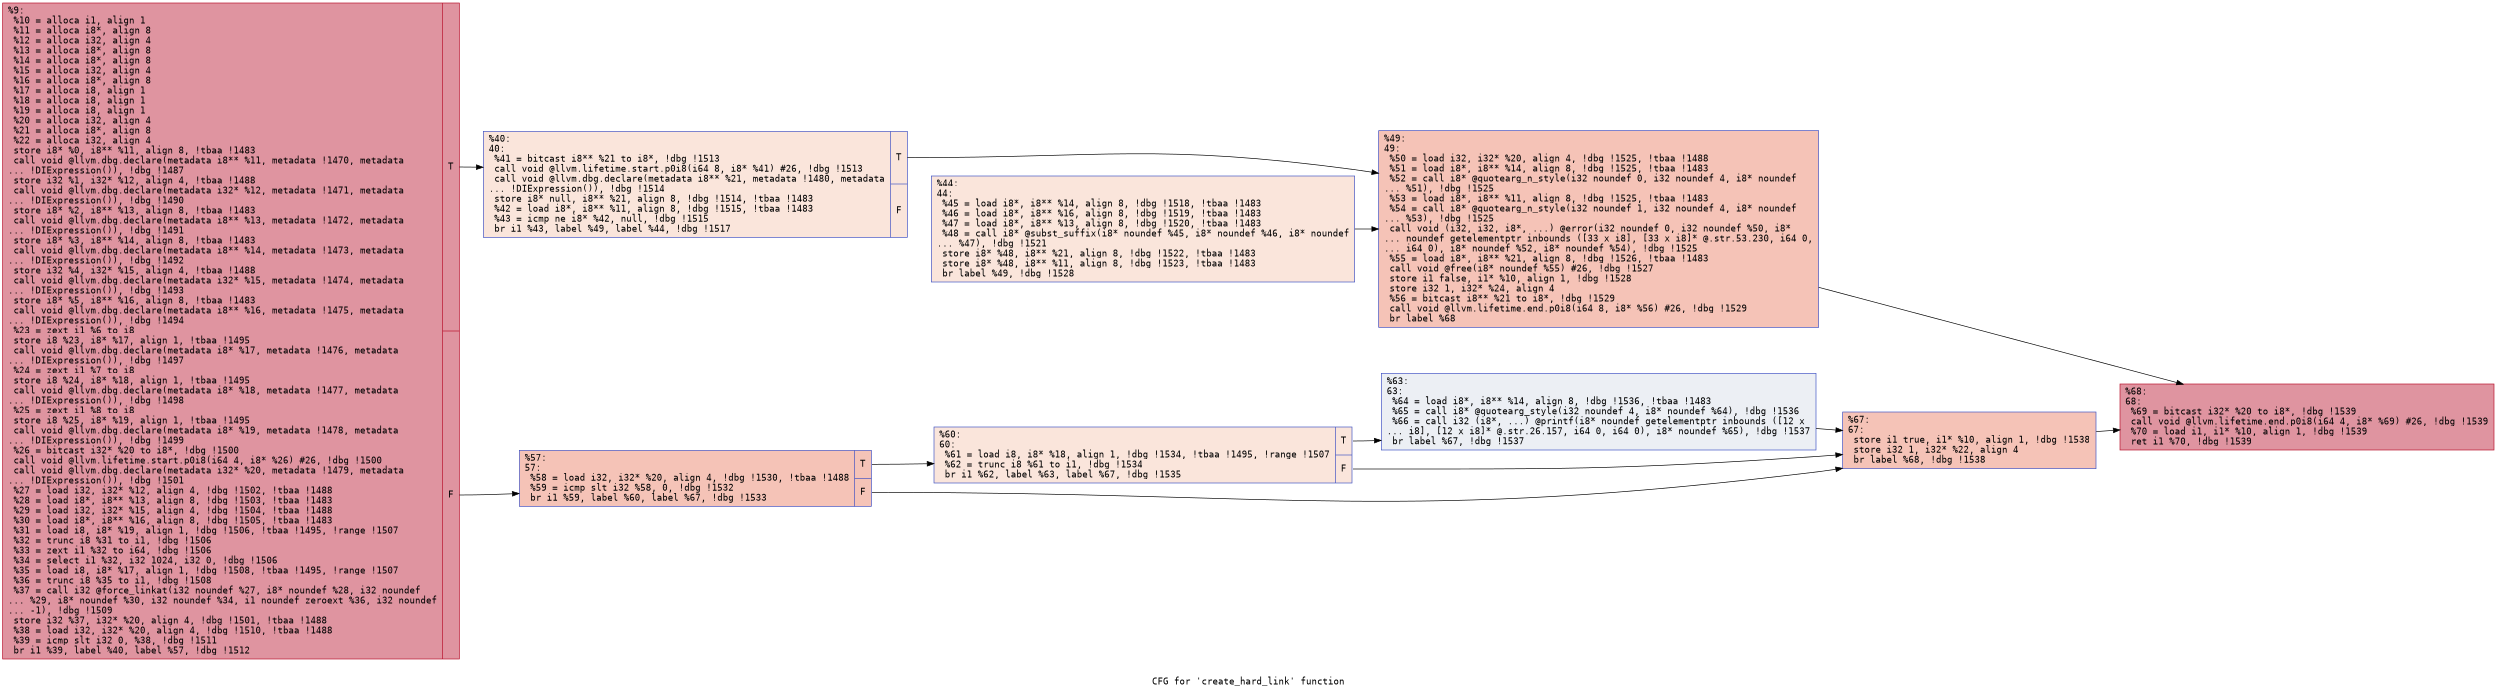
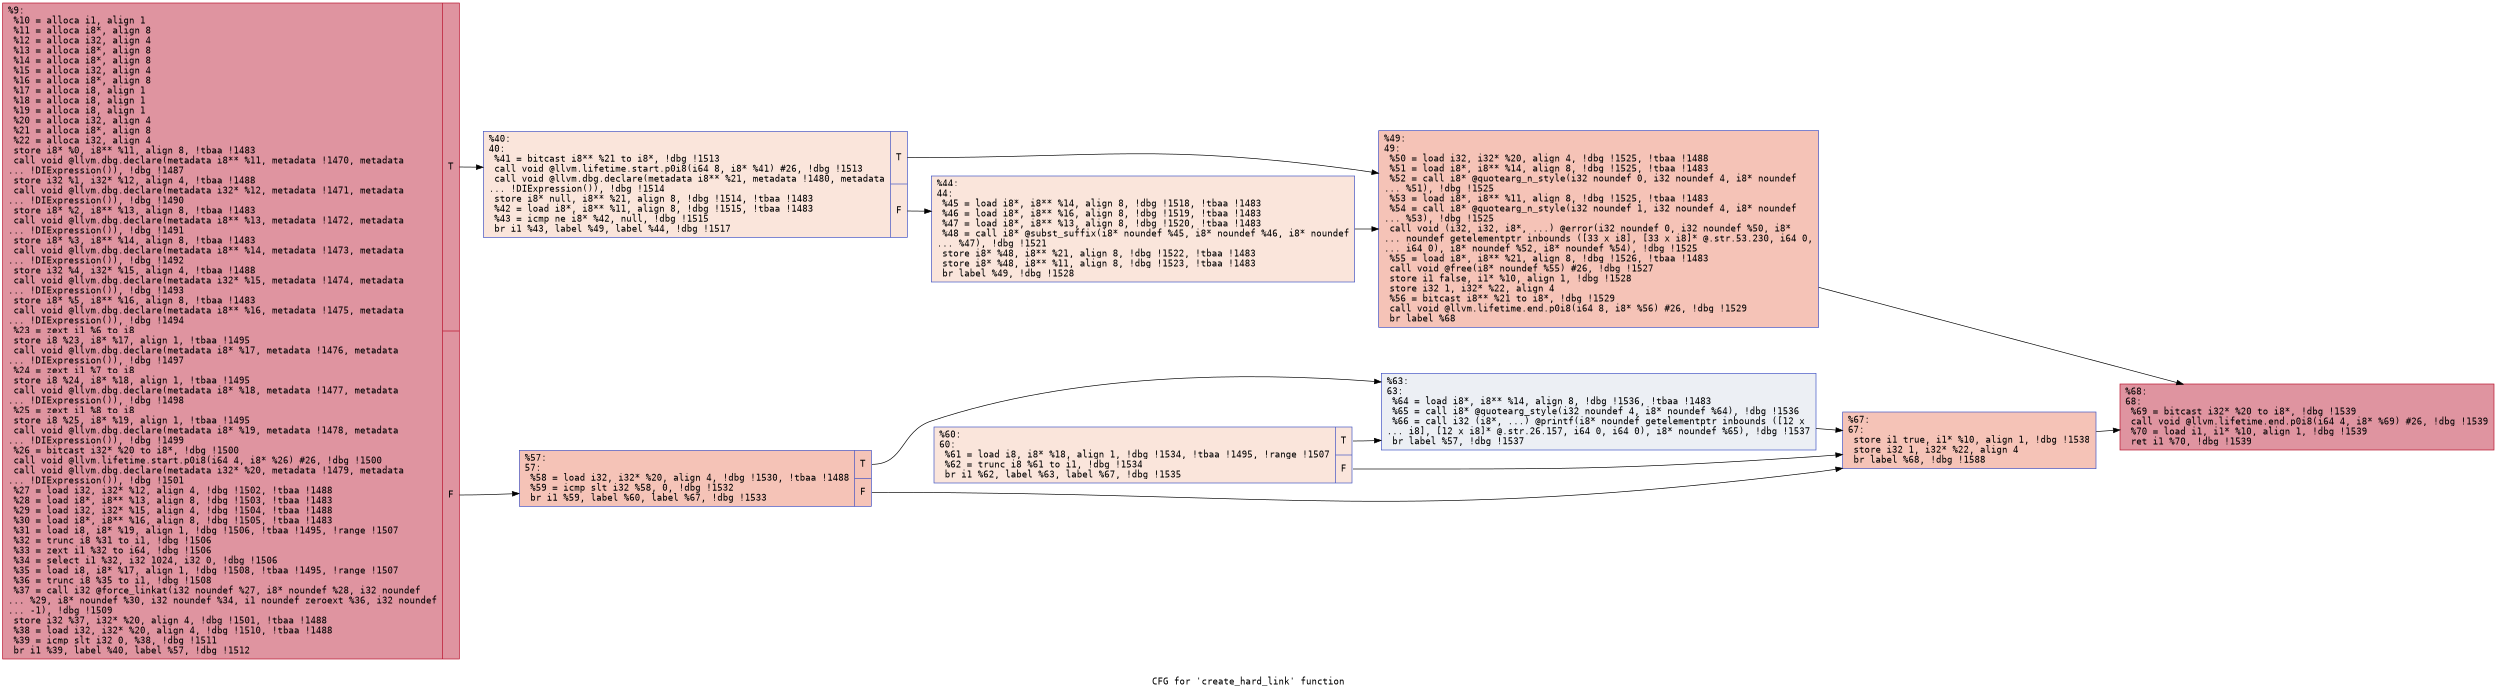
edge "%40:" -> "%44:": added
node "%49:": text "store i32 1, i32* %24, align 4" -> "store i32 1, i32* %22, align 4"
node "%63:": text "br label %67, !dbg !1537" -> "br label %57, !dbg !1537"
node "%67:": text "br label %68, !dbg !1538" -> "br label %68, !dbg !1588"
edge "%57:" -> "%60:": now "%57:" -> "%63:"
